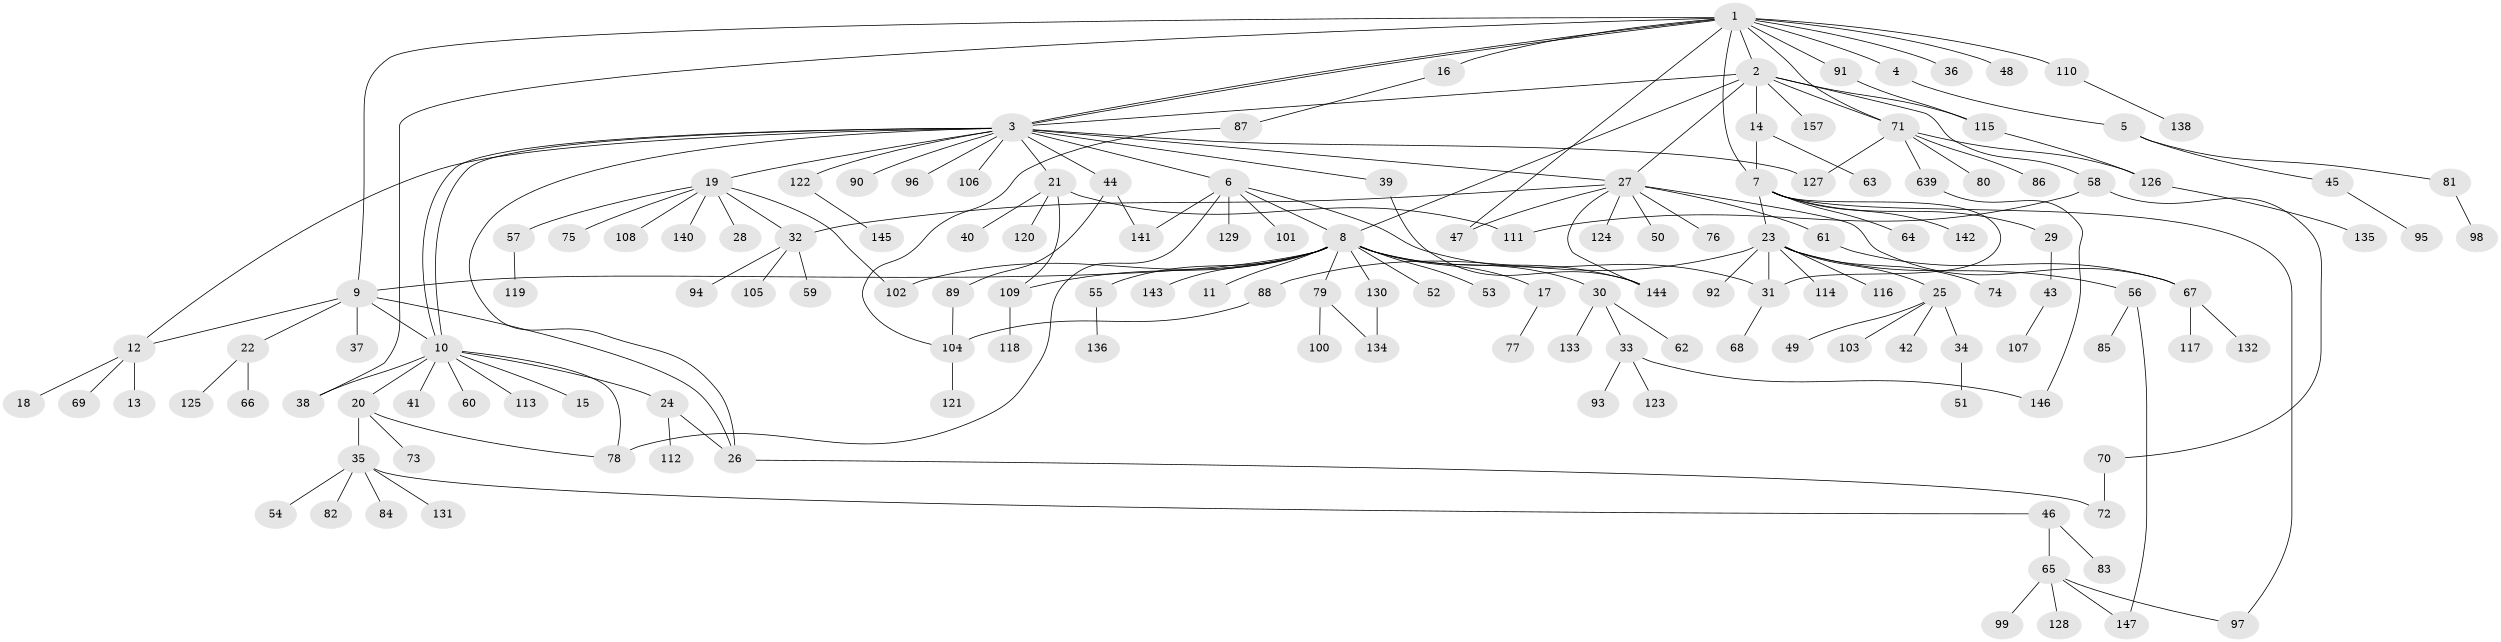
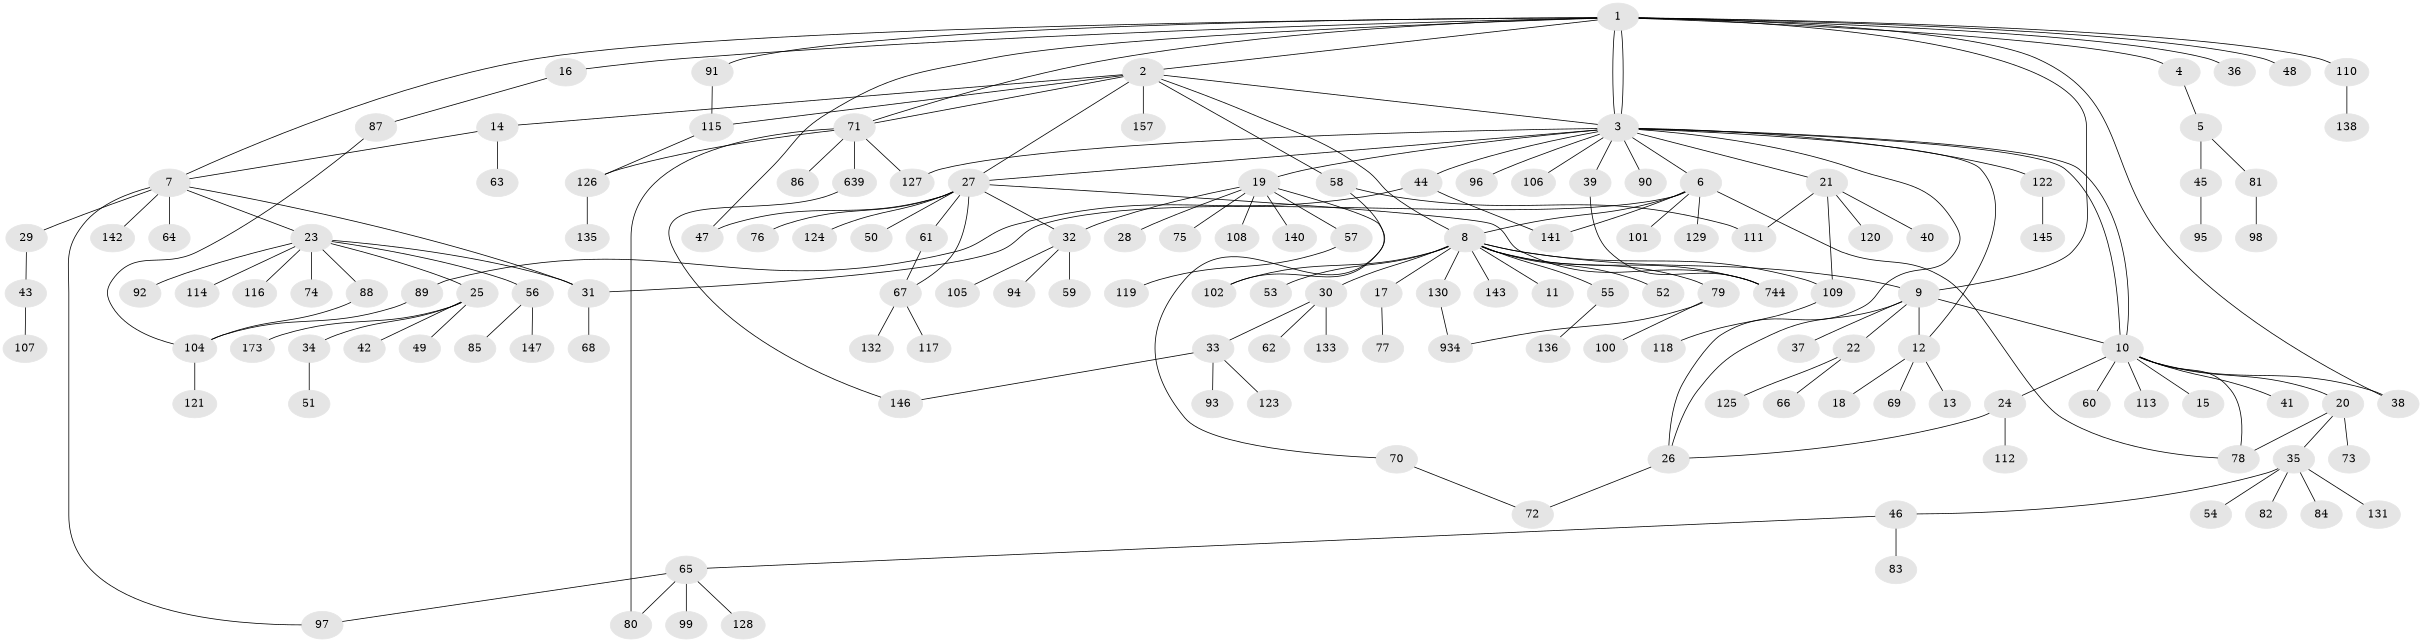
node "144": label "144" -> "744"
node "134": label "134" -> "934"
node "103": label "103" -> "173"
edge "65" -- "147": now "65" -- "80"
